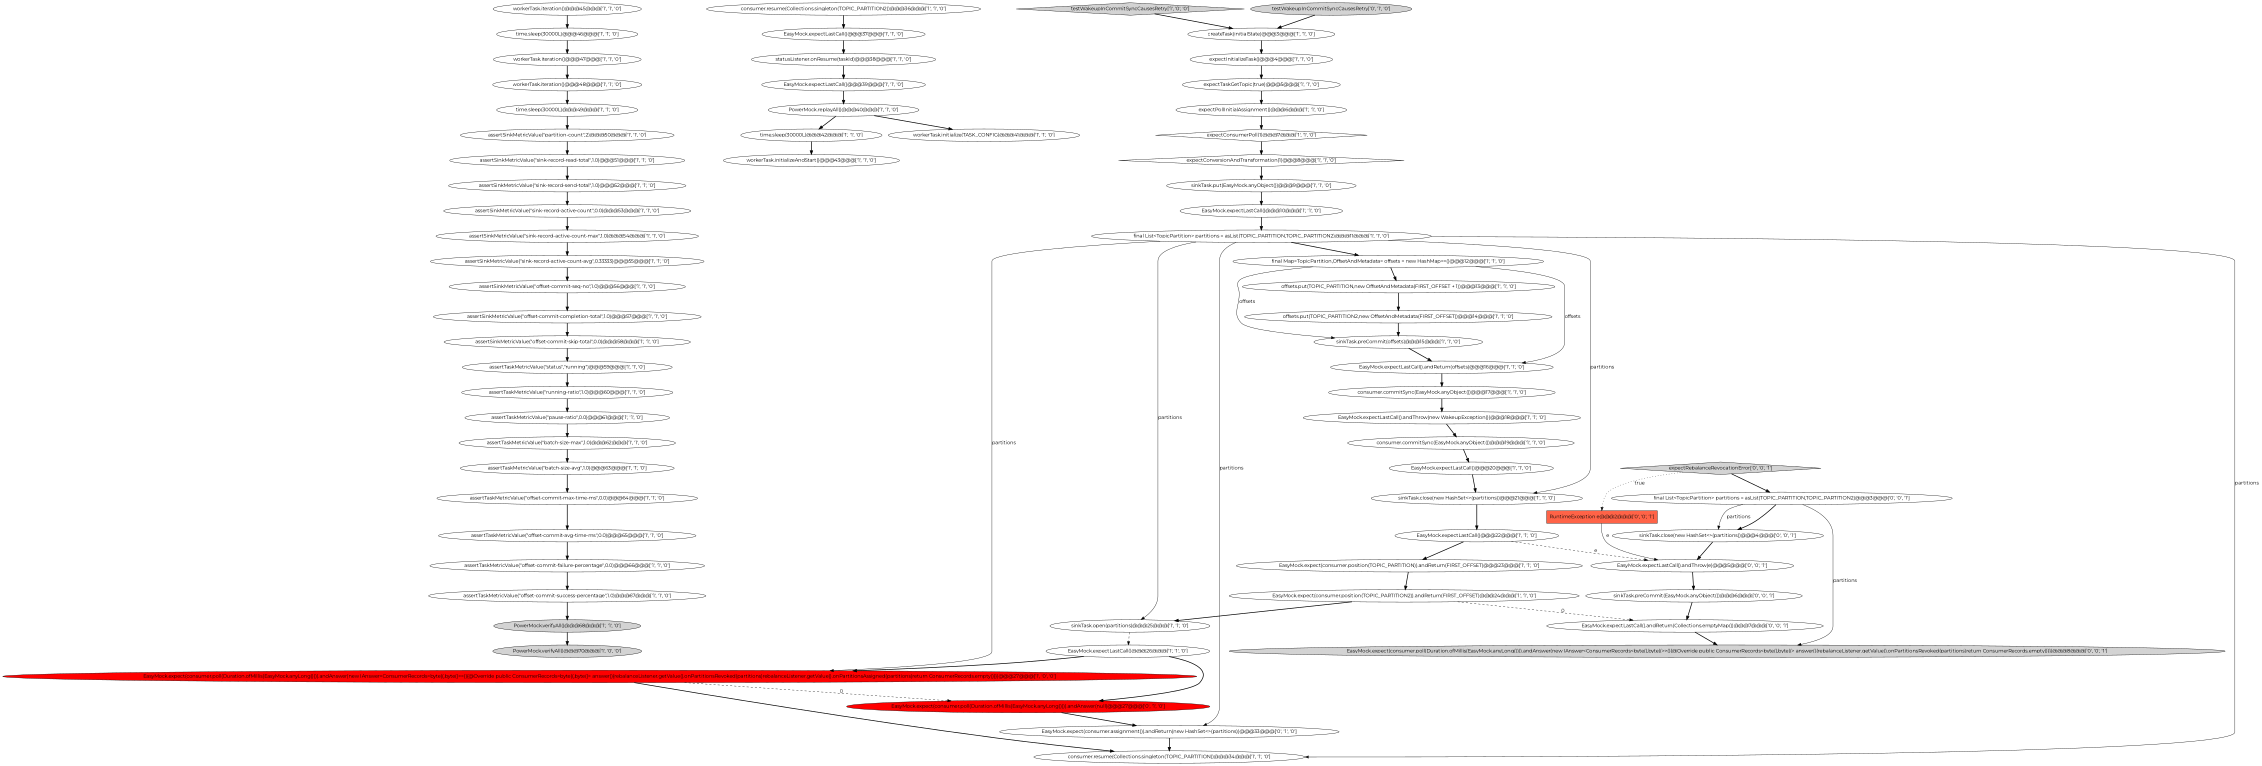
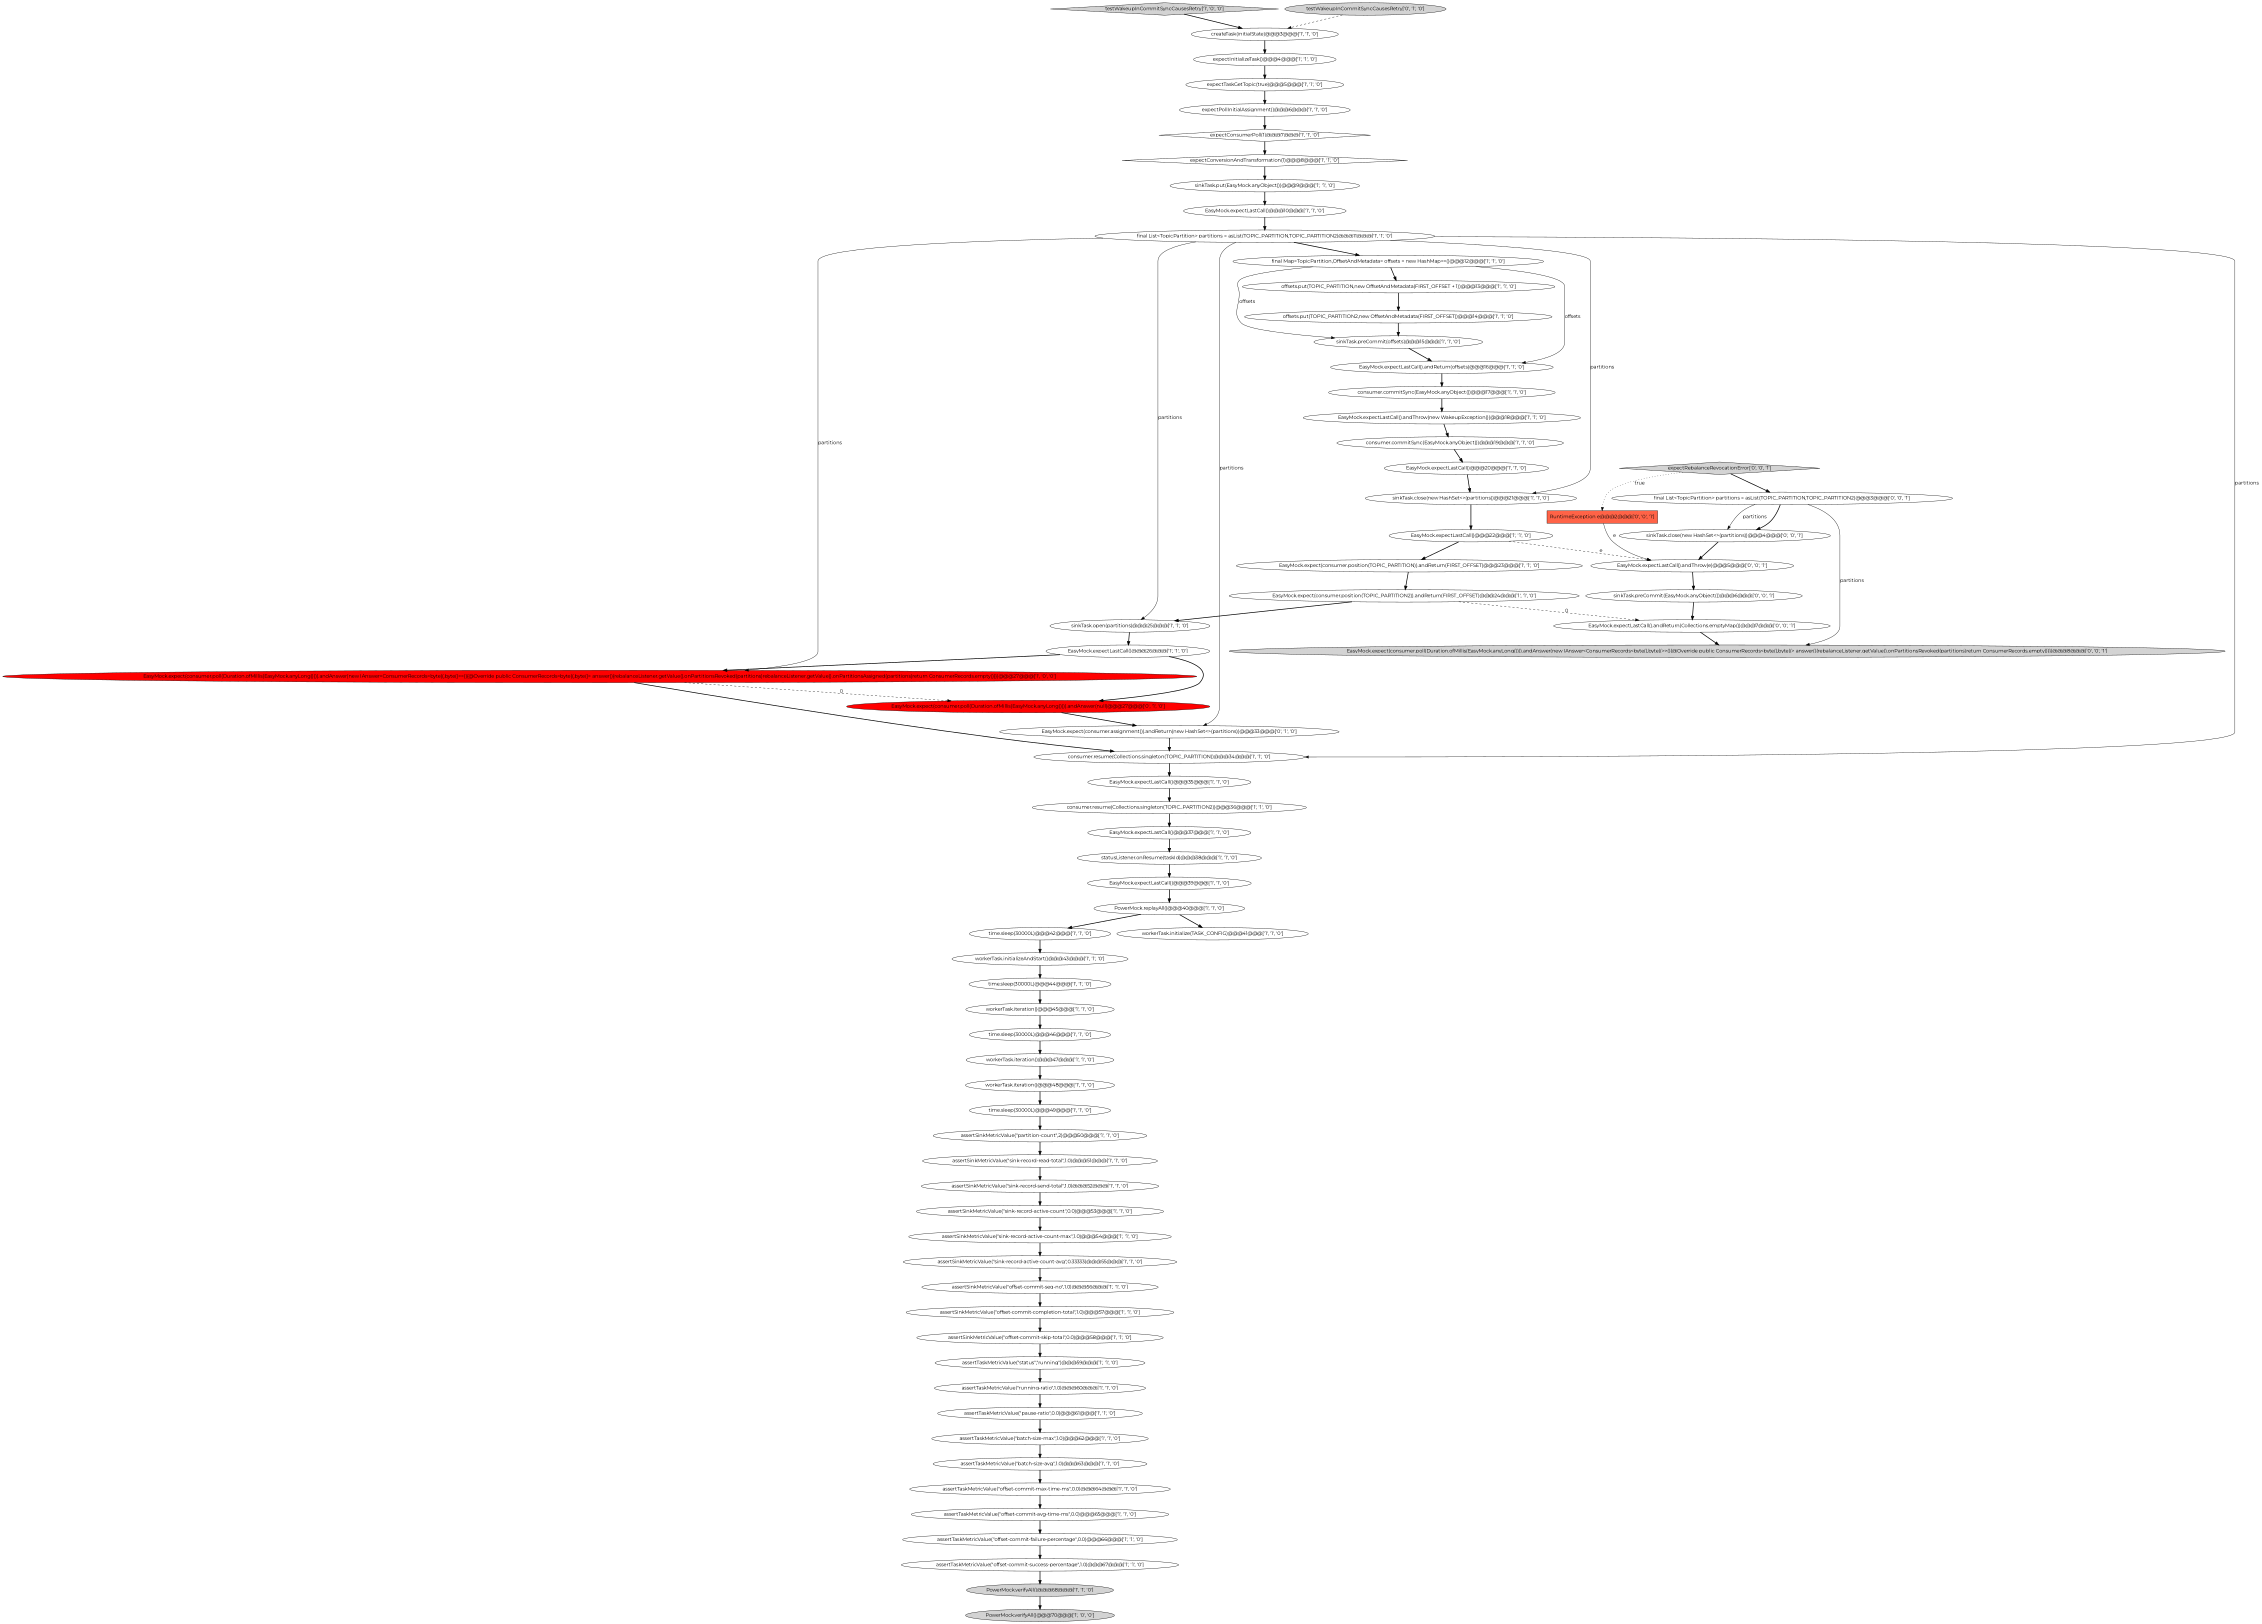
edge "testWakeupInCommitSyncCausesRetry['0', '1', '0']" -> "createTask(initialState)@@@3@@@['1', '1', '0']": style bold -> dashed
edge "sinkTask.open(partitions)@@@25@@@['1', '1', '0']" -> "EasyMock.expectLastCall()@@@26@@@['1', '1', '0']": style dashed -> bold
node "EasyMock.expectLastCall()@@@35@@@['1', '1', '0']": added
node "time.sleep(30000L)@@@44@@@['1', '1', '0']": added
